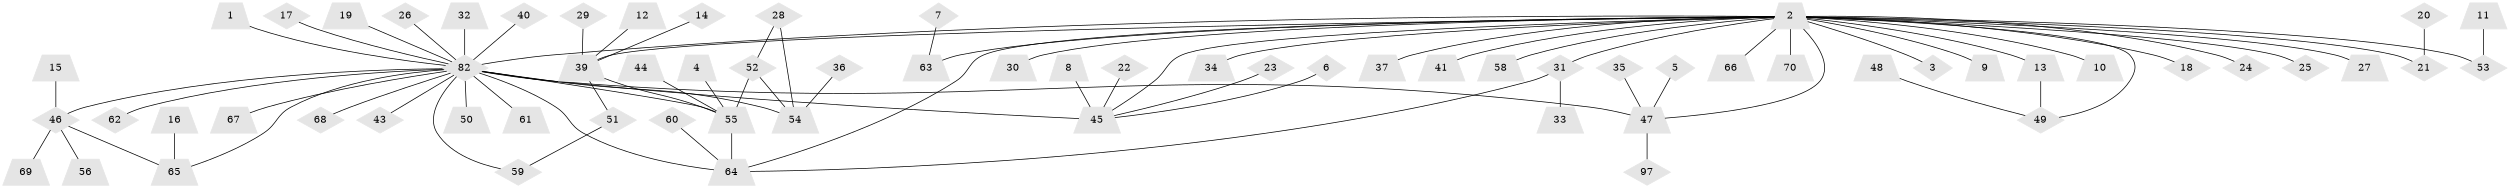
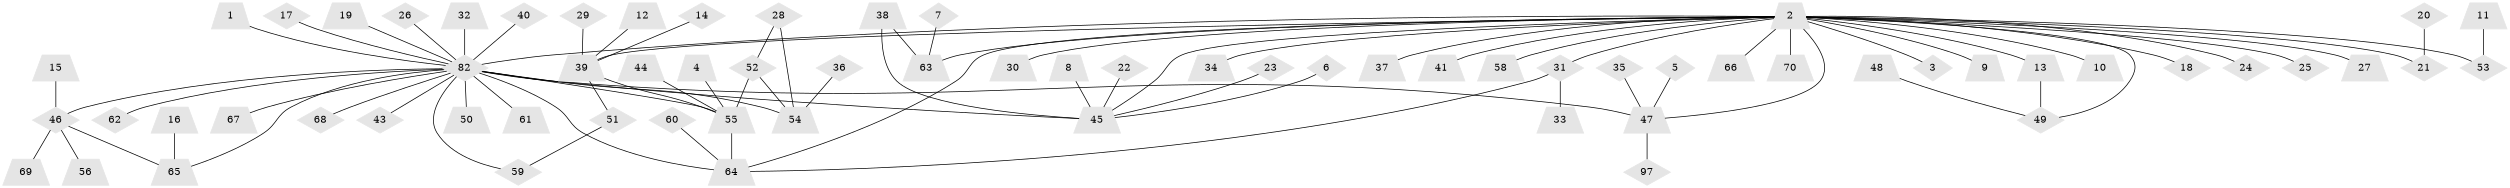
node "38": added
